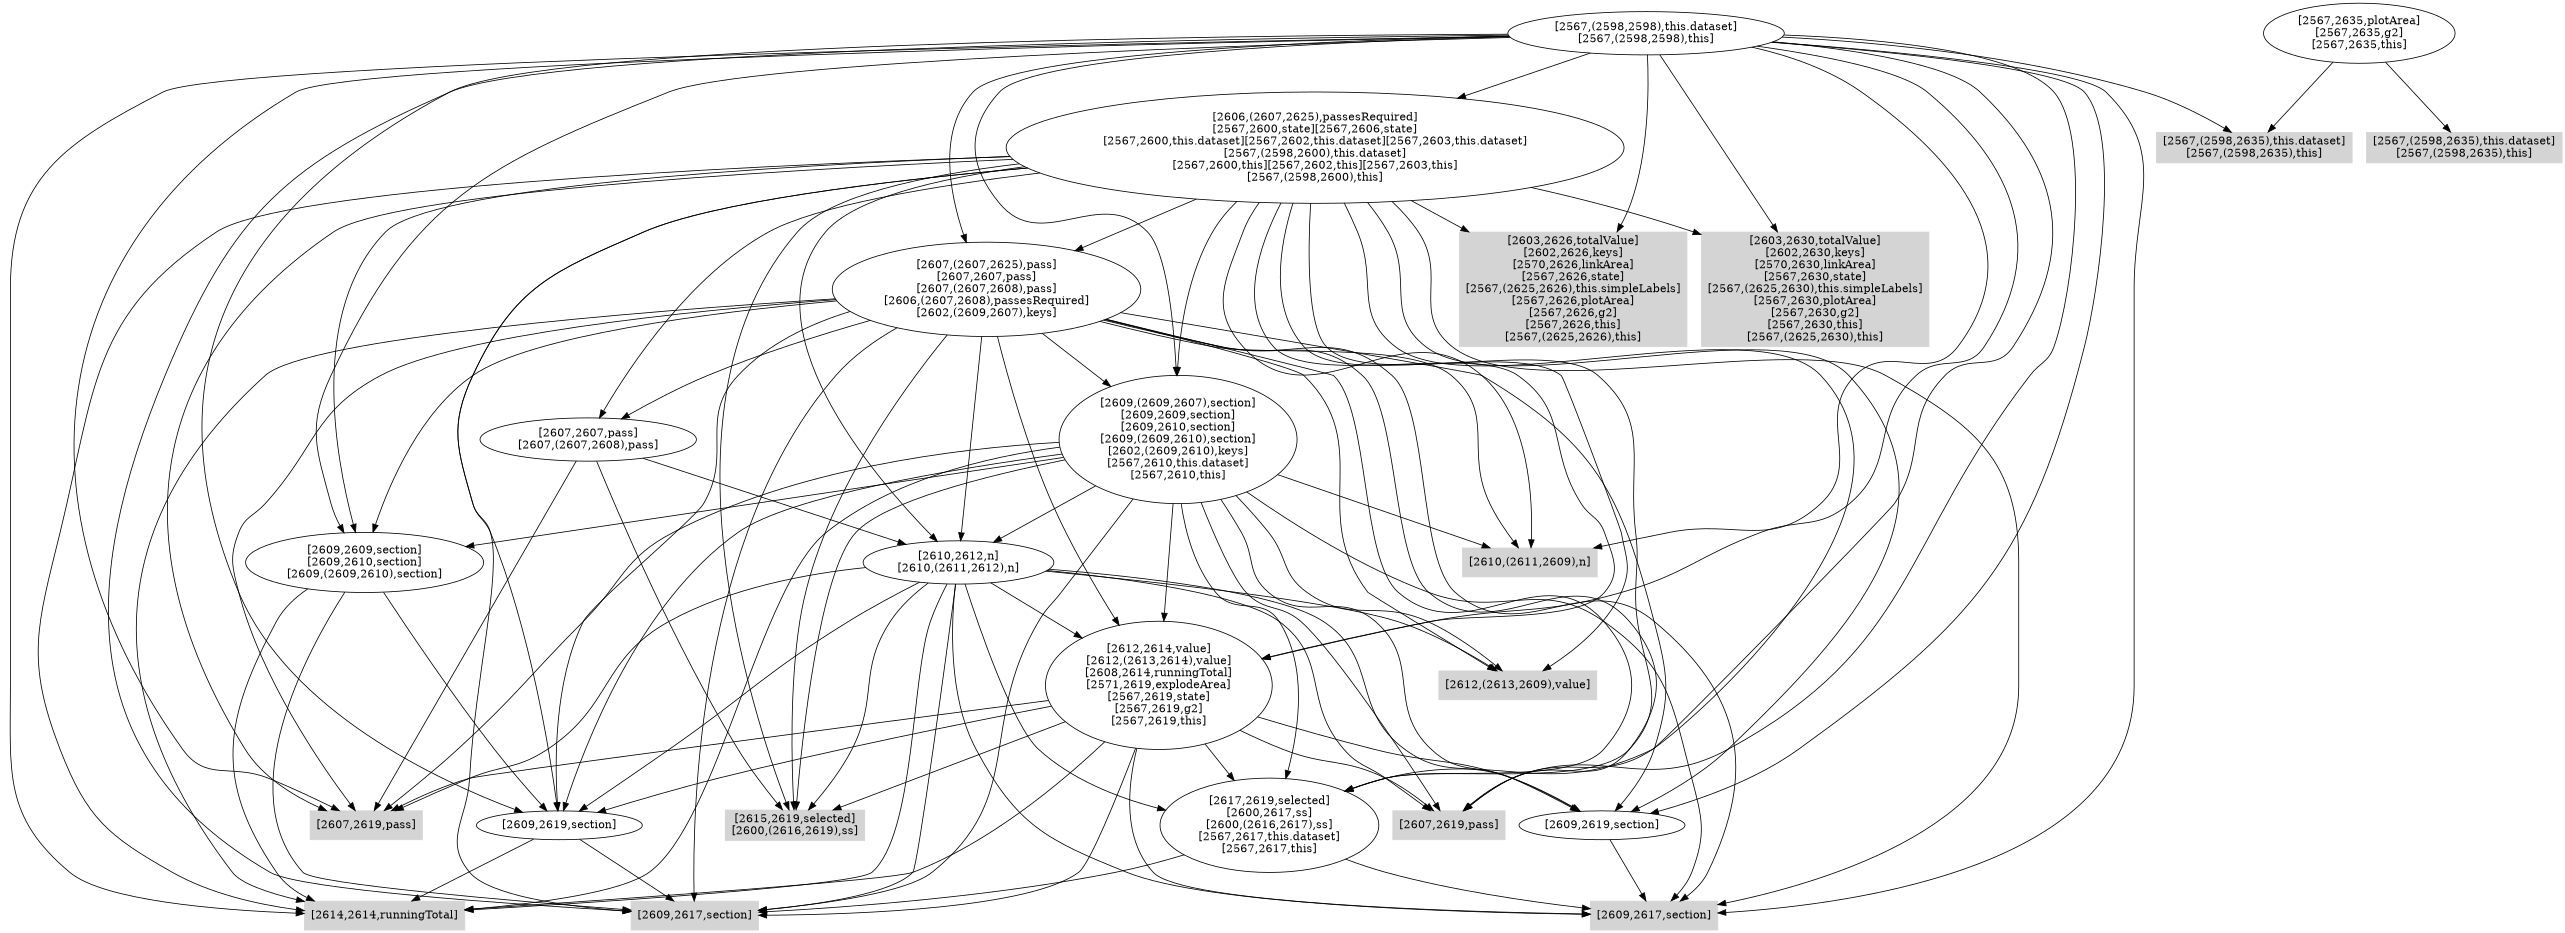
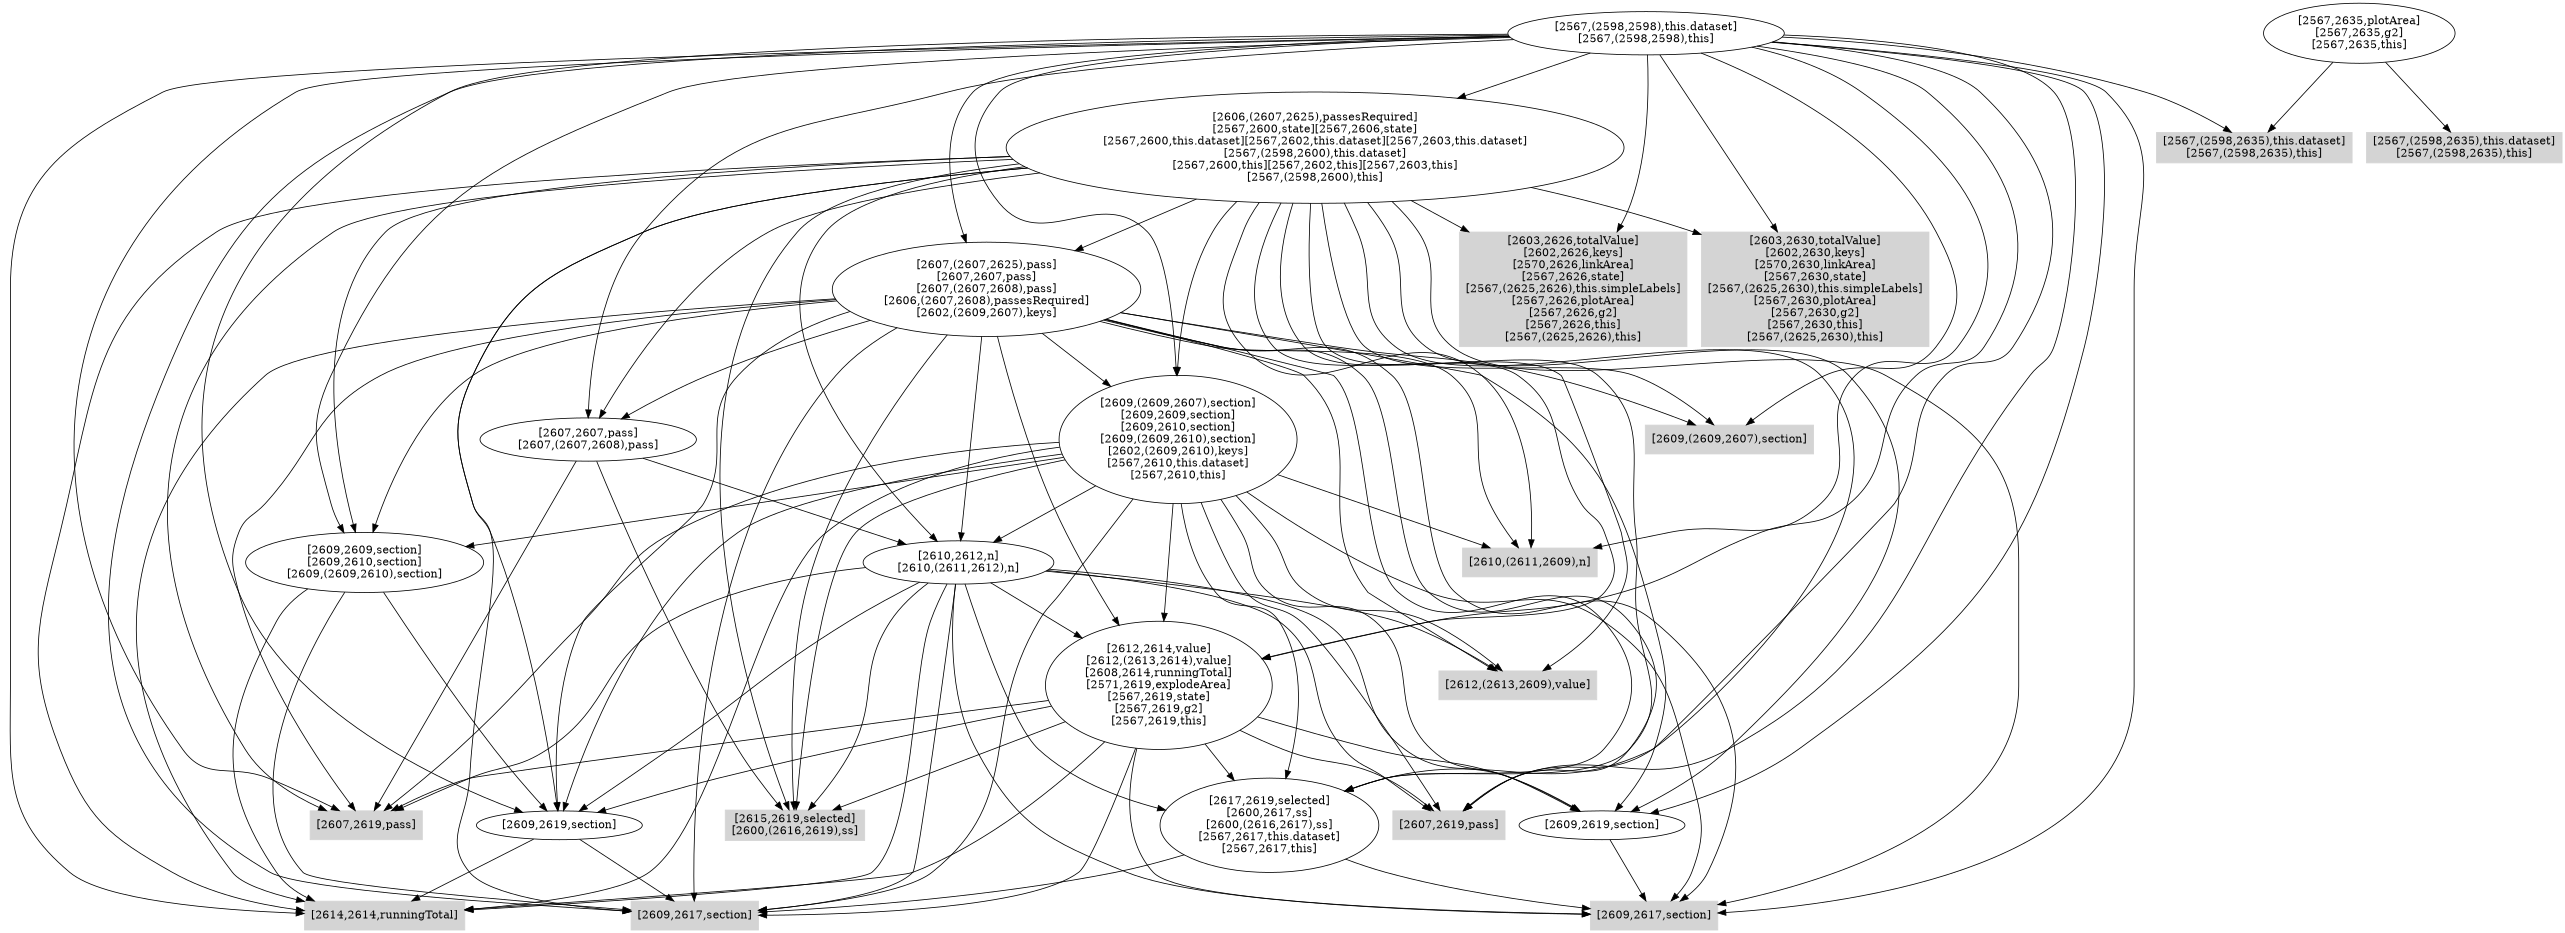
edge "[2567,(2598,2598),this.dataset] [2567,(2598,2598),this]" -> "[2607,2607,pass] [2607,(2607,2608),pass]": added
node "[2609,(2609,2607),section]": added
